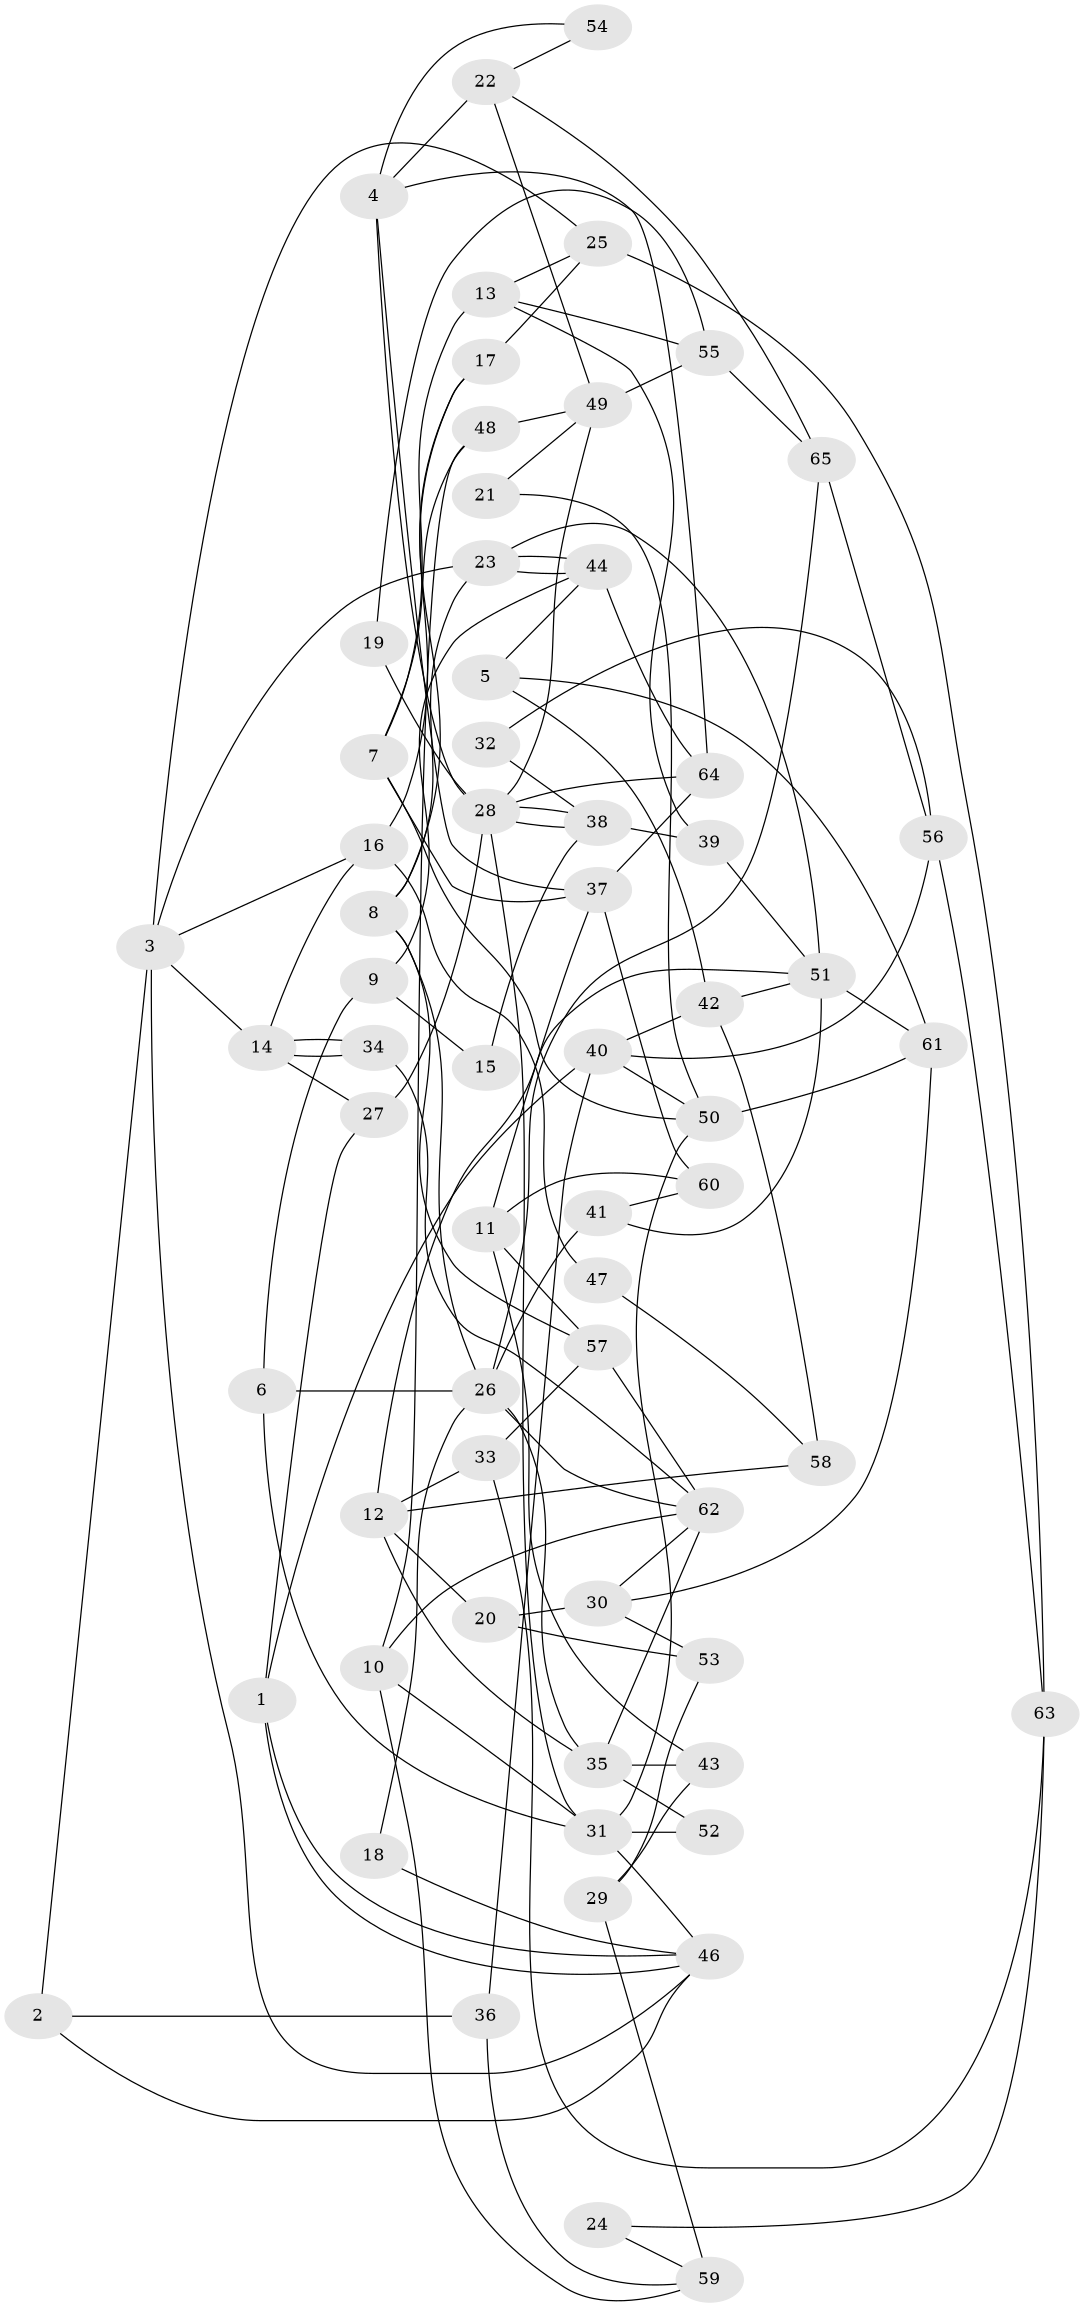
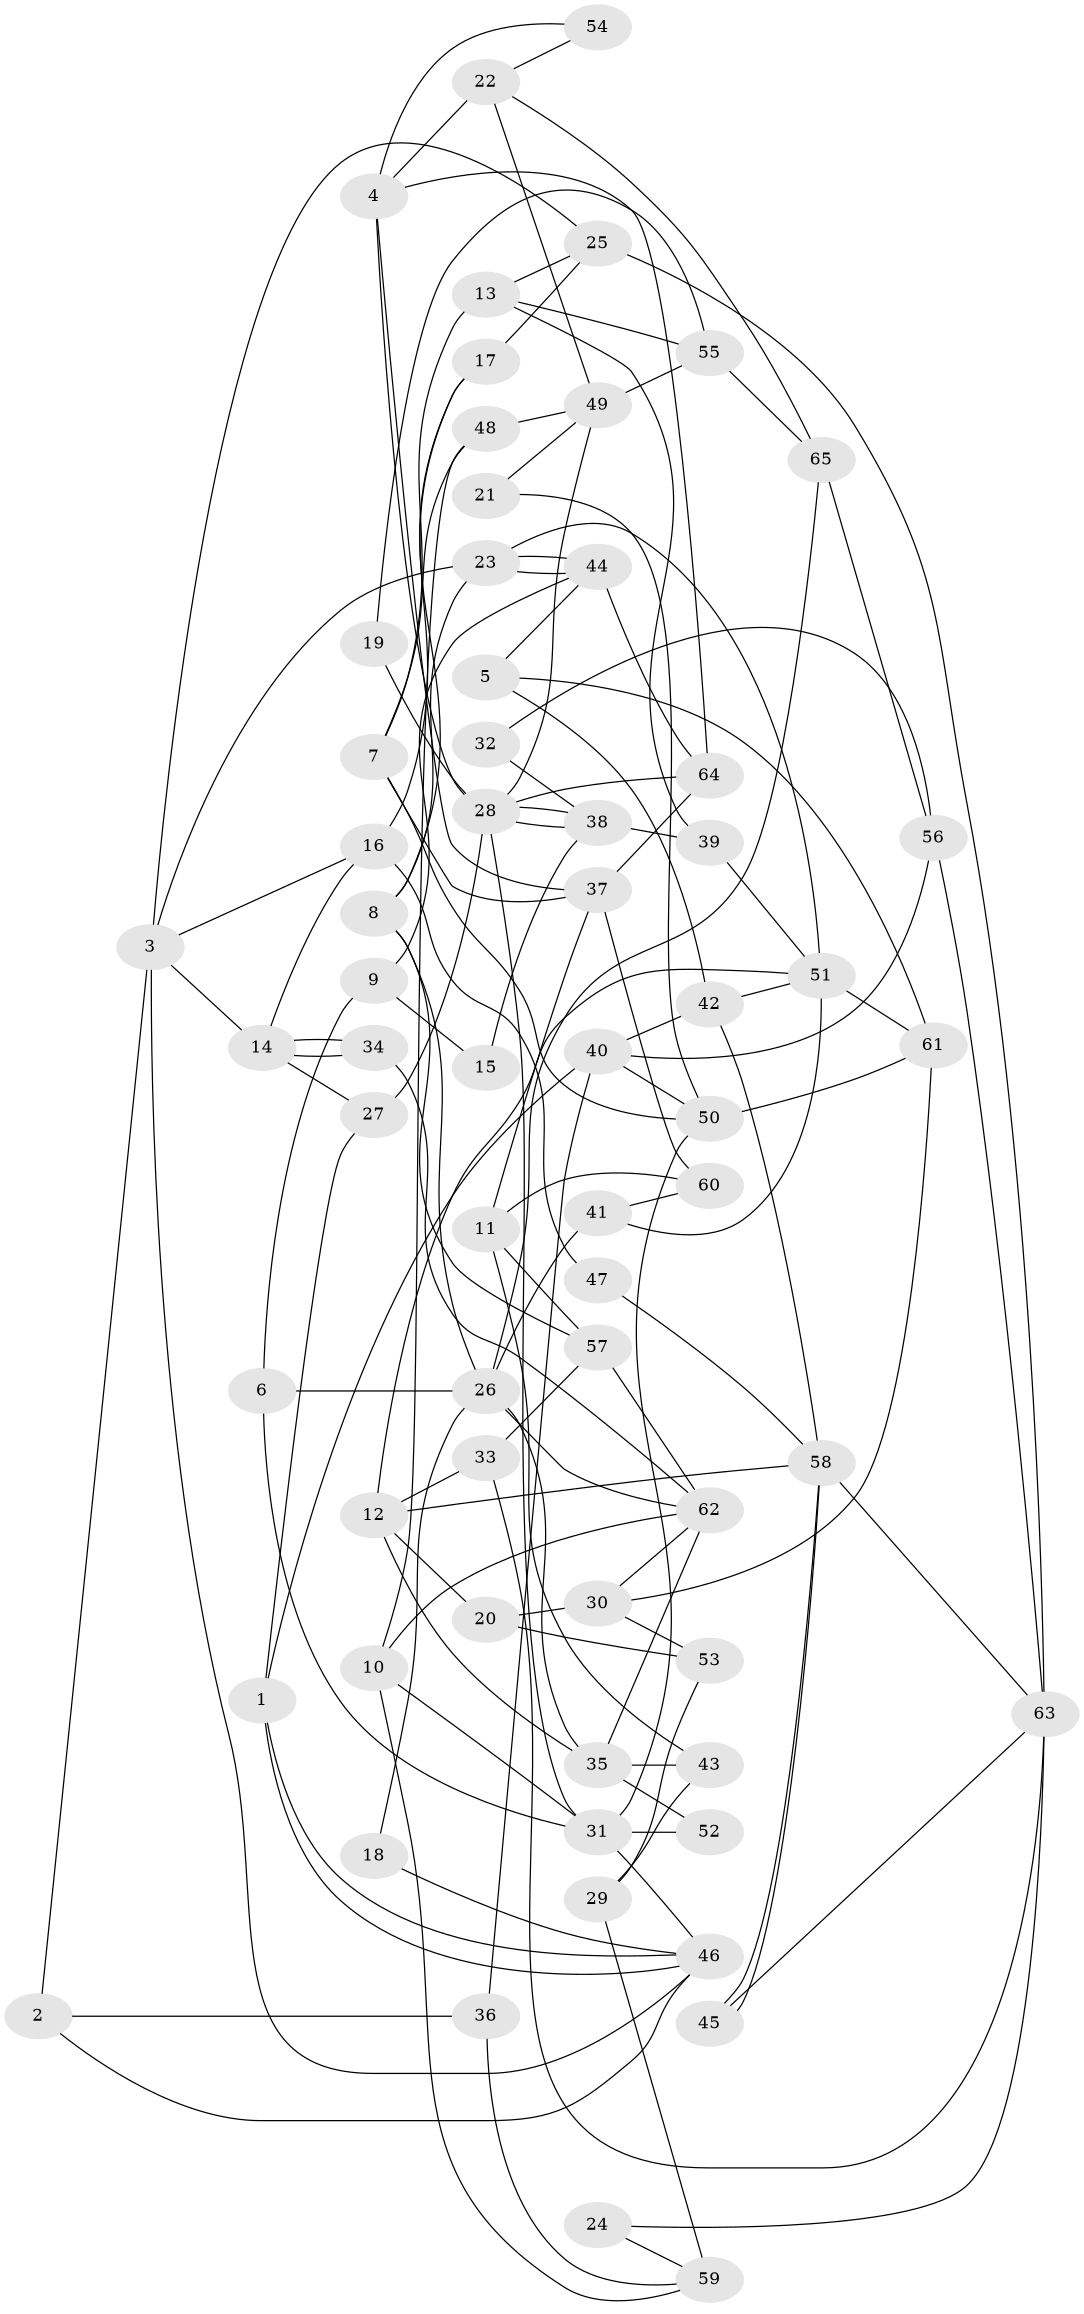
edge "58" -- "63": added
node "45": added
